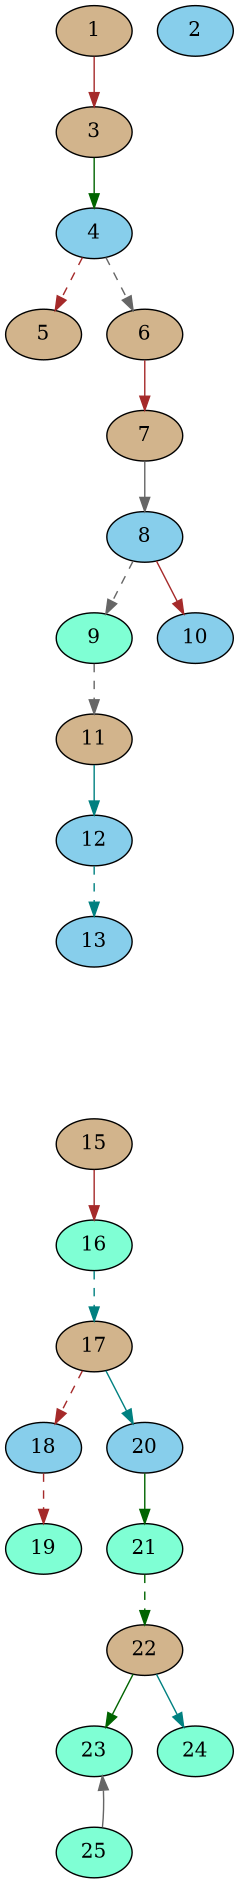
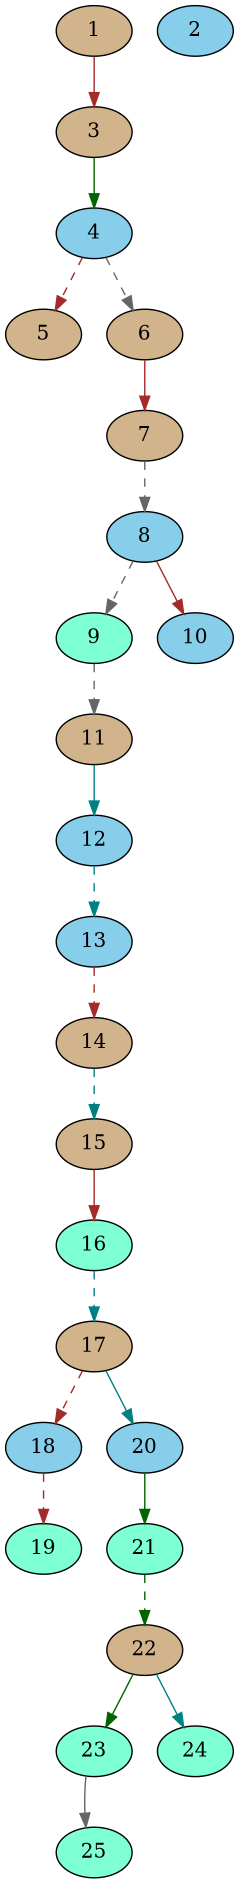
edge "7" -> "8": style solid -> dashed
node "14": added
edge "25" -> "23": reversed
